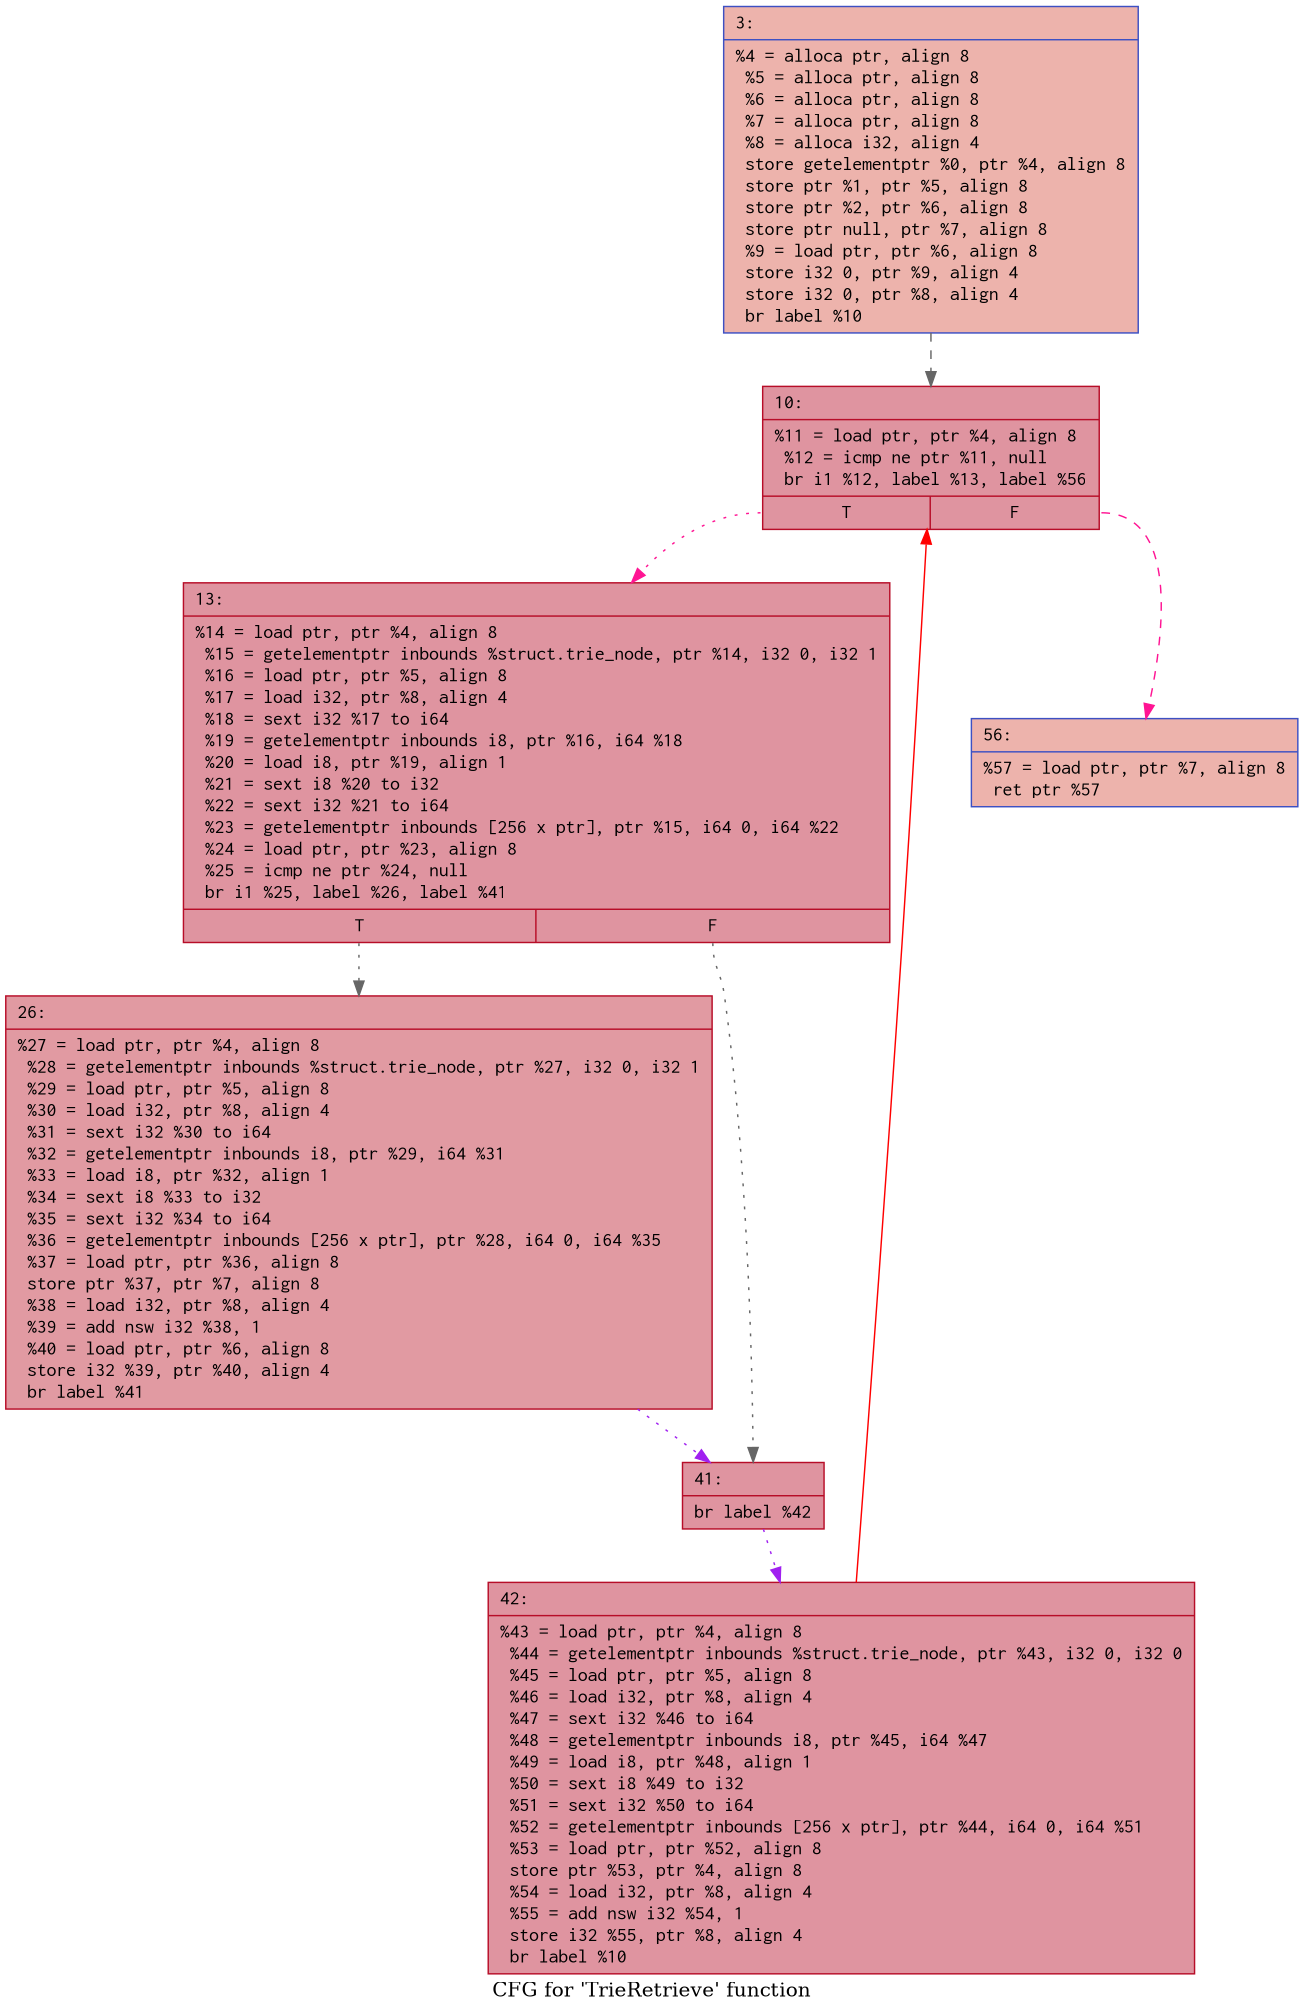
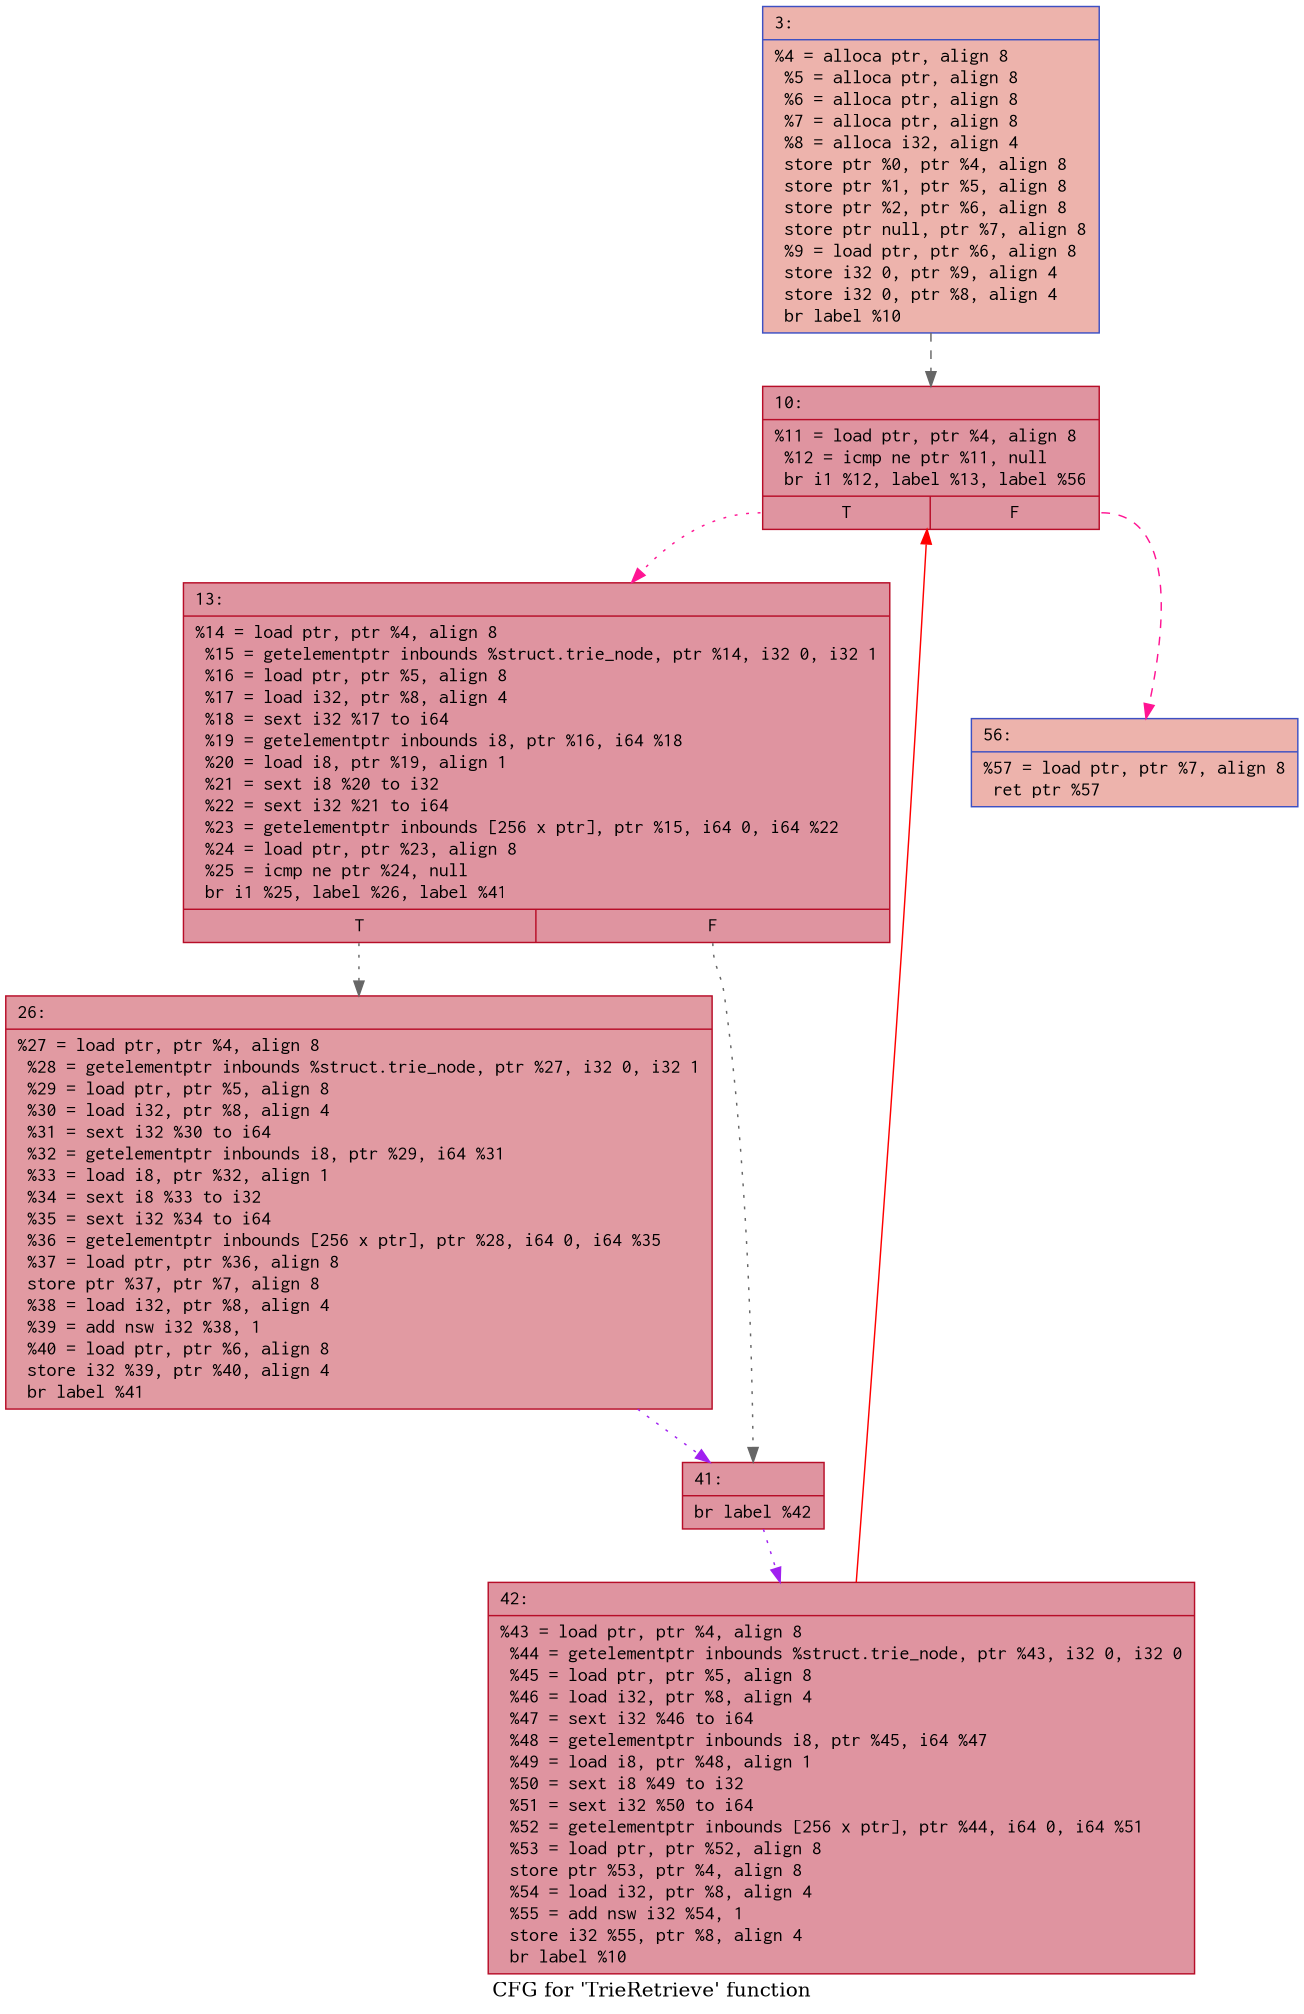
node "3:": text "store getelementptr %0, ptr %4, align 8" -> "store ptr %0, ptr %4, align 8"
